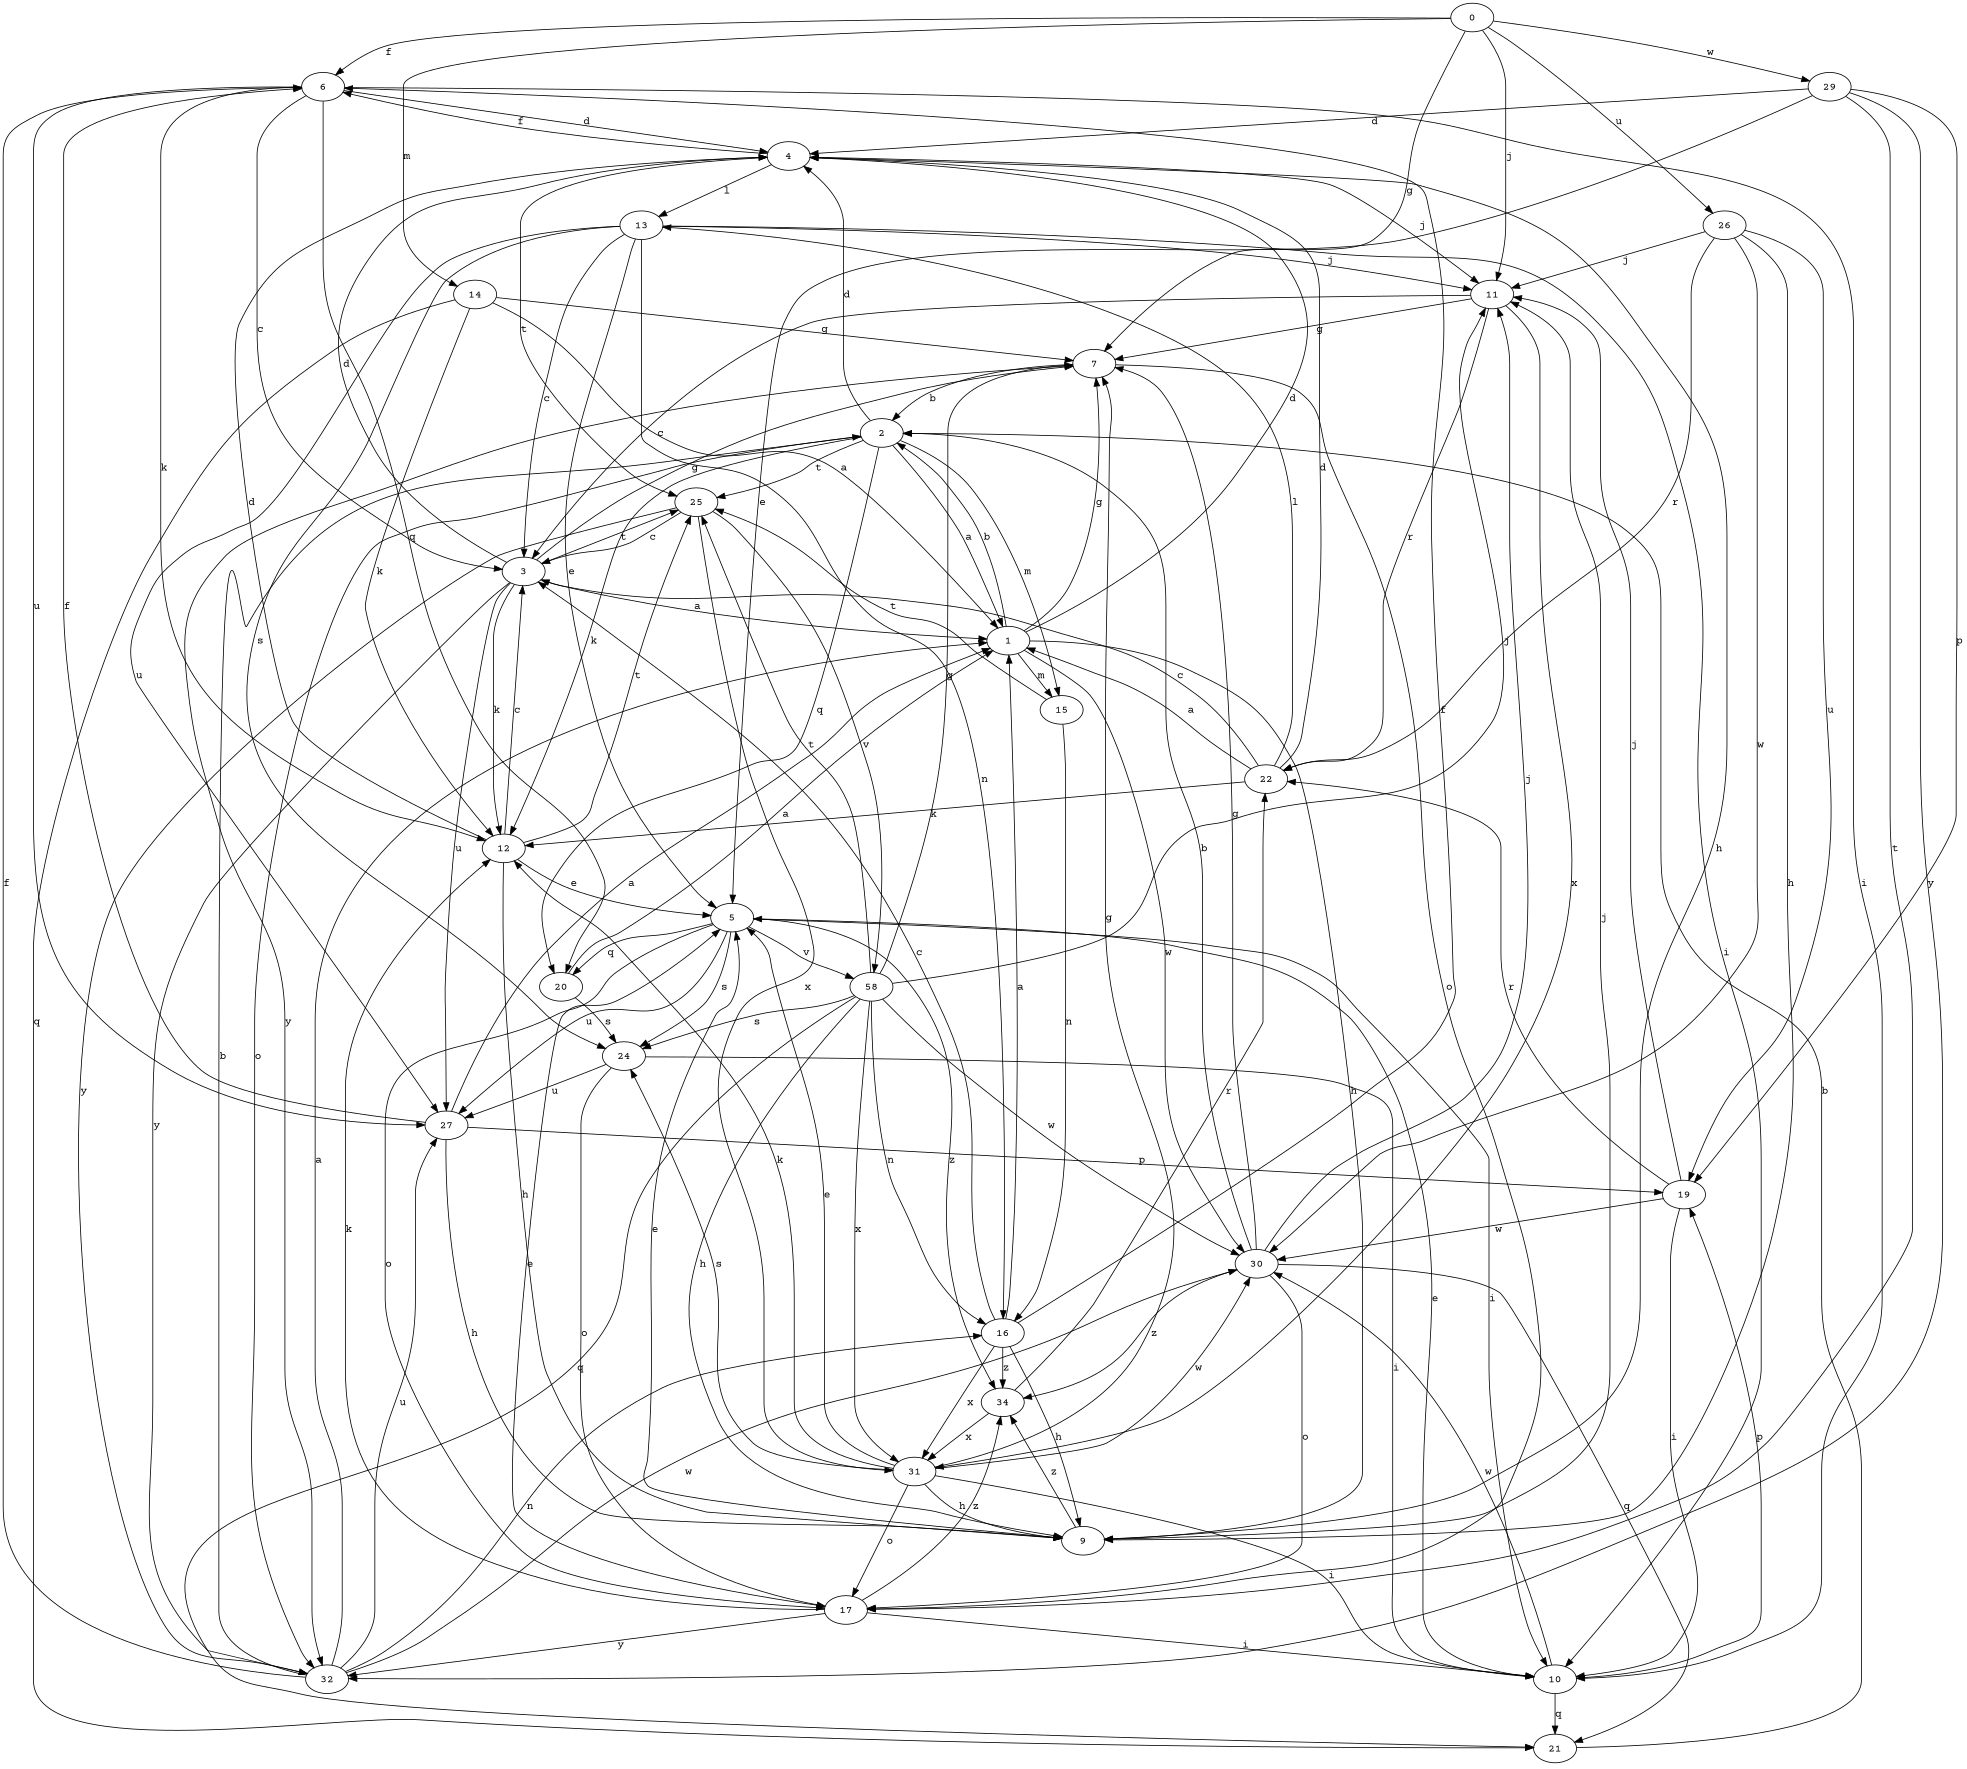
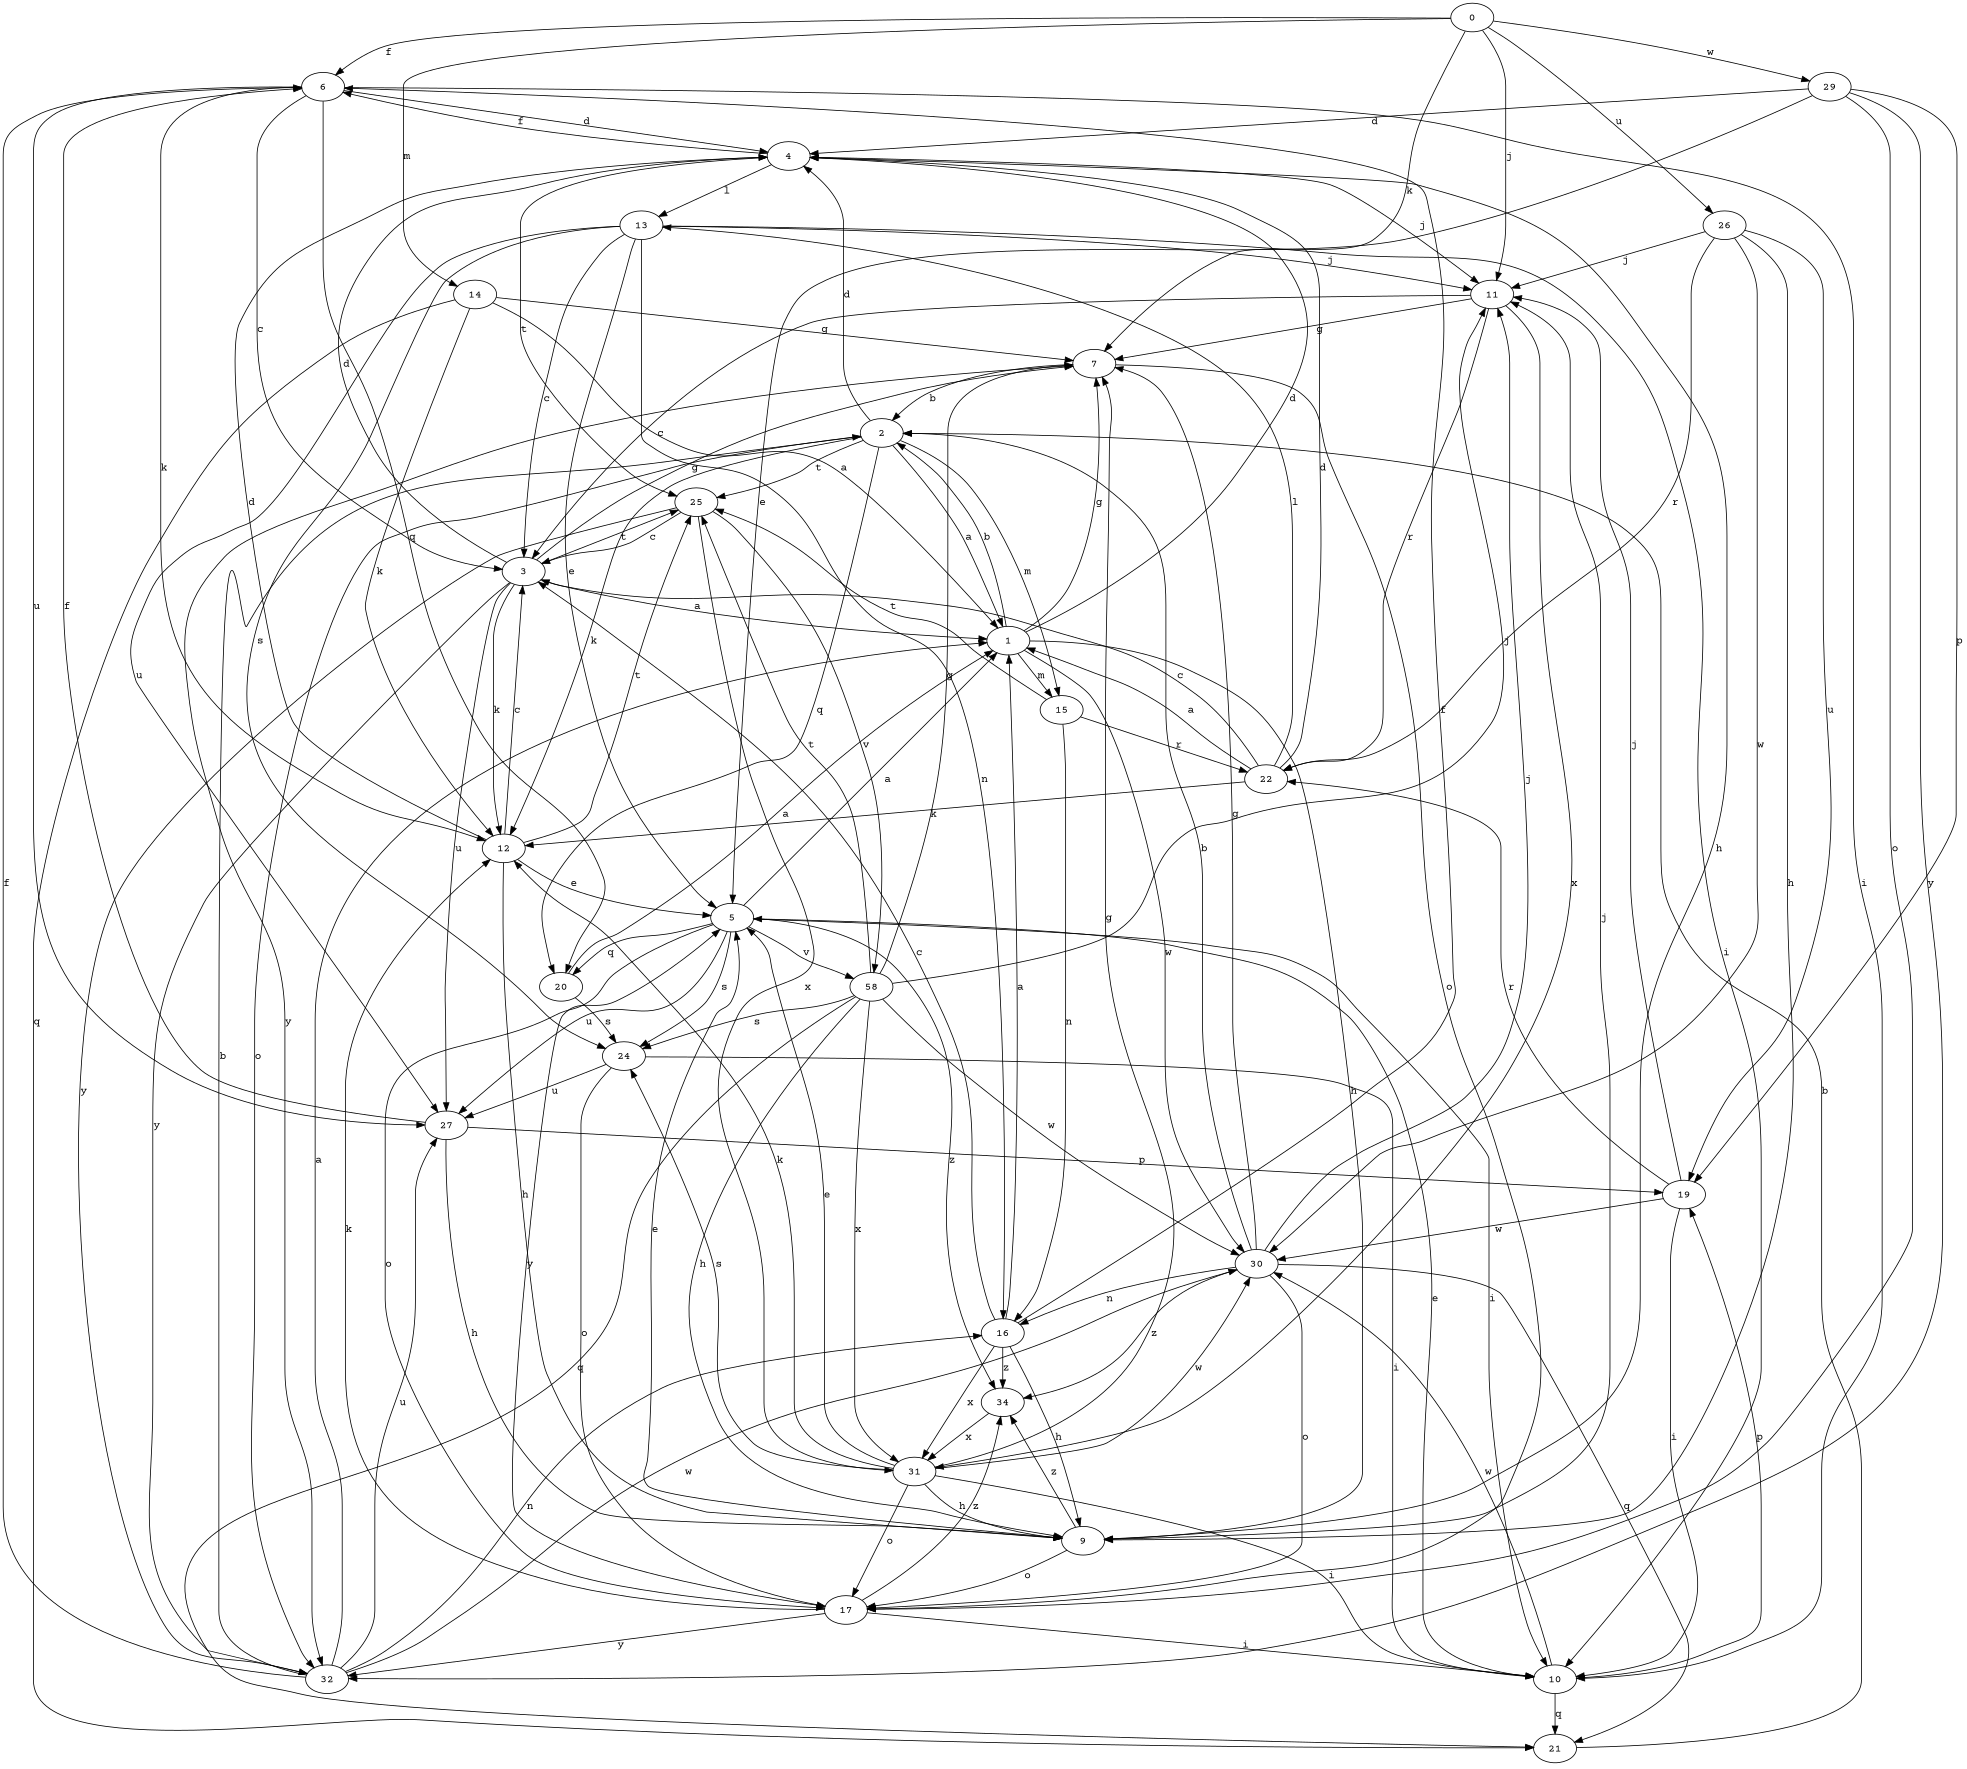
edge "0" -> "7": label "g" -> "k"
edge "27" -> "1": now "5" -> "1"
edge "29" -> "17": label "t" -> "o"
edge "34" -> "22": now "15" -> "22"
edge "58" -> "16": now "30" -> "16"
edge "17" -> "5": label "e" -> "y"
edge "9" -> "17": added, label "o"
